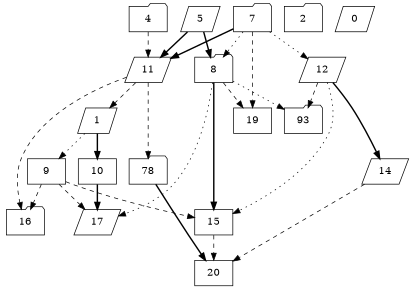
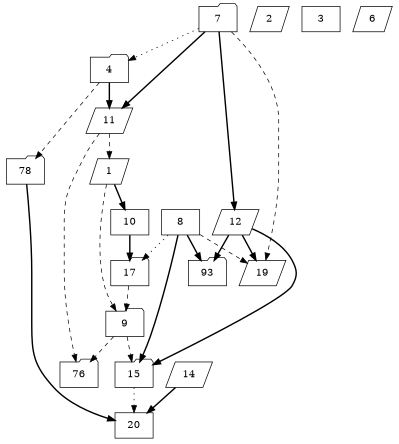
node "5": removed
node "2": shape folder -> parallelogram
node "3": added
node "0": label "0" -> "6"
edge "4" -> "11": style dashed -> bold
edge "7" -> "8": now "7" -> "4"
edge "7" -> "12": style dotted -> bold
node "8": shape folder -> box
edge "12" -> "93": style dashed -> bold
edge "8" -> "93": style dotted -> bold
edge "12" -> "14": now "12" -> "19"
edge "11" -> "78": now "4" -> "78"
node "19": shape box -> parallelogram
edge "1" -> "9": style dotted -> dashed
edge "12" -> "15": style dotted -> bold
node "9": shape box -> folder
edge "9" -> "17": reversed
edge "14" -> "20": style dashed -> bold
node "16": label "16" -> "76"
node "17": shape parallelogram -> folder
node "15": shape box -> folder
edge "15" -> "20": style dashed -> dotted
